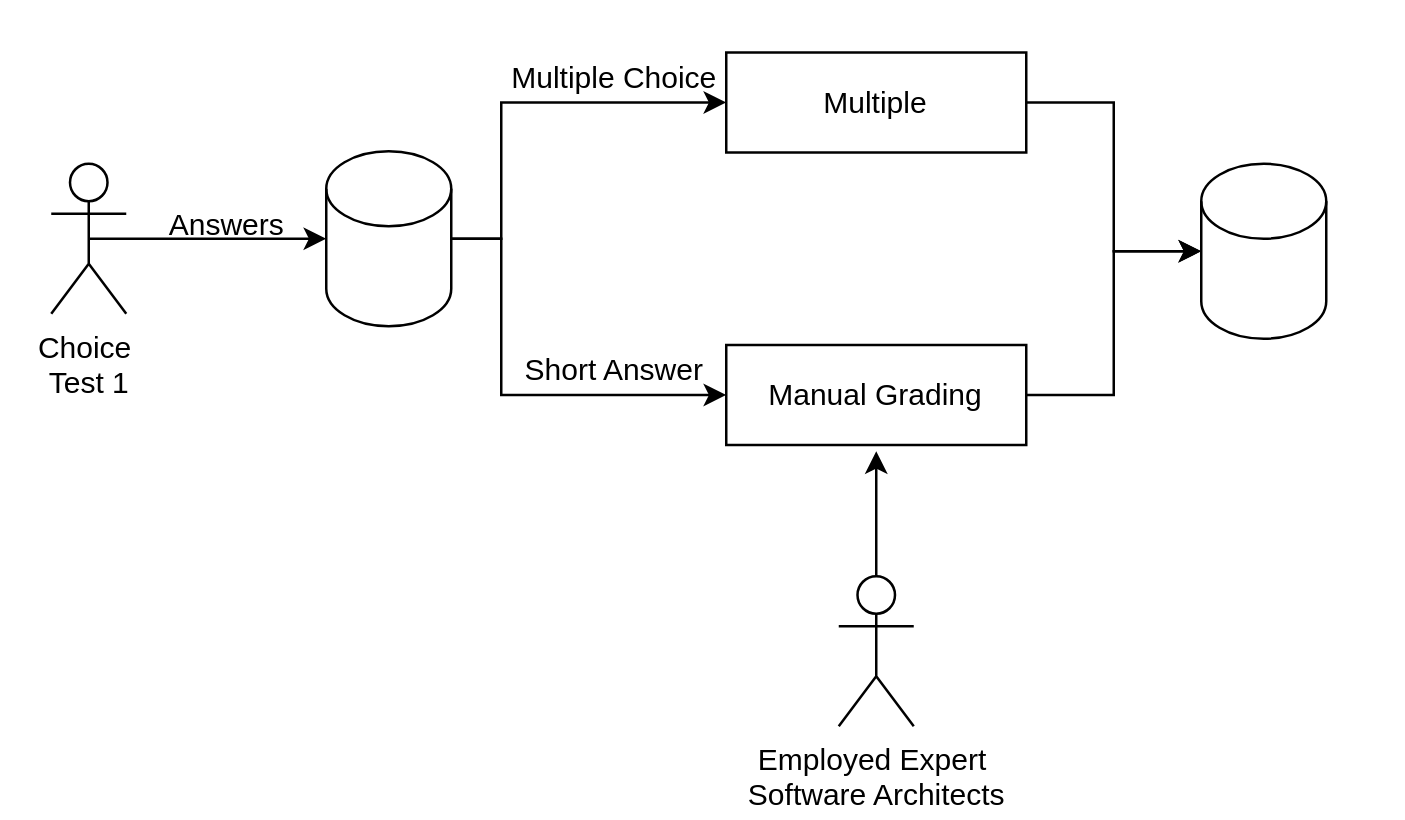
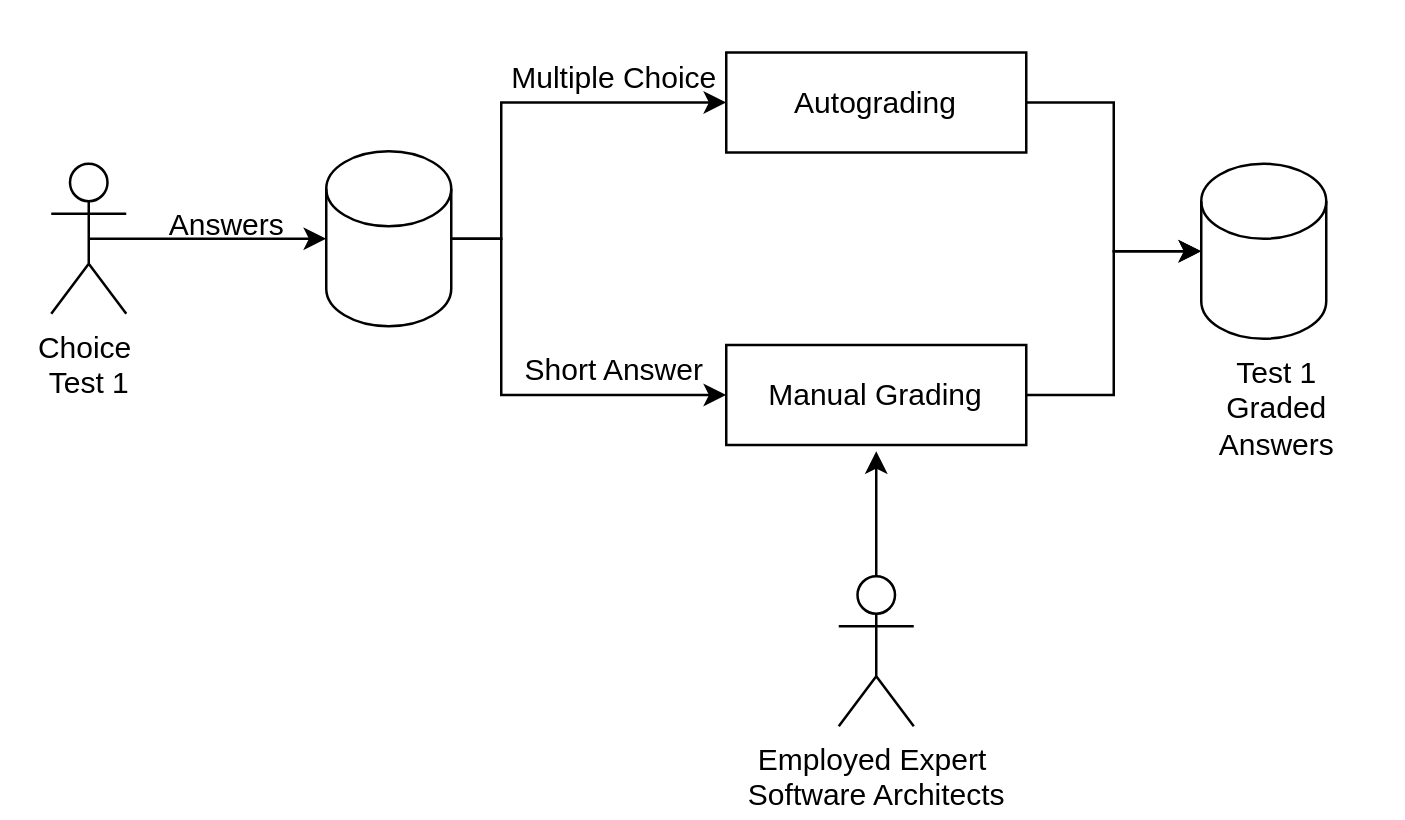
node "Multiple": label "Multiple" -> "Autograding"
node "Test 1 Graded Answers": added
